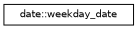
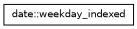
node "date::weekday_date": label "date::weekday_date" -> "date::weekday_indexed"
